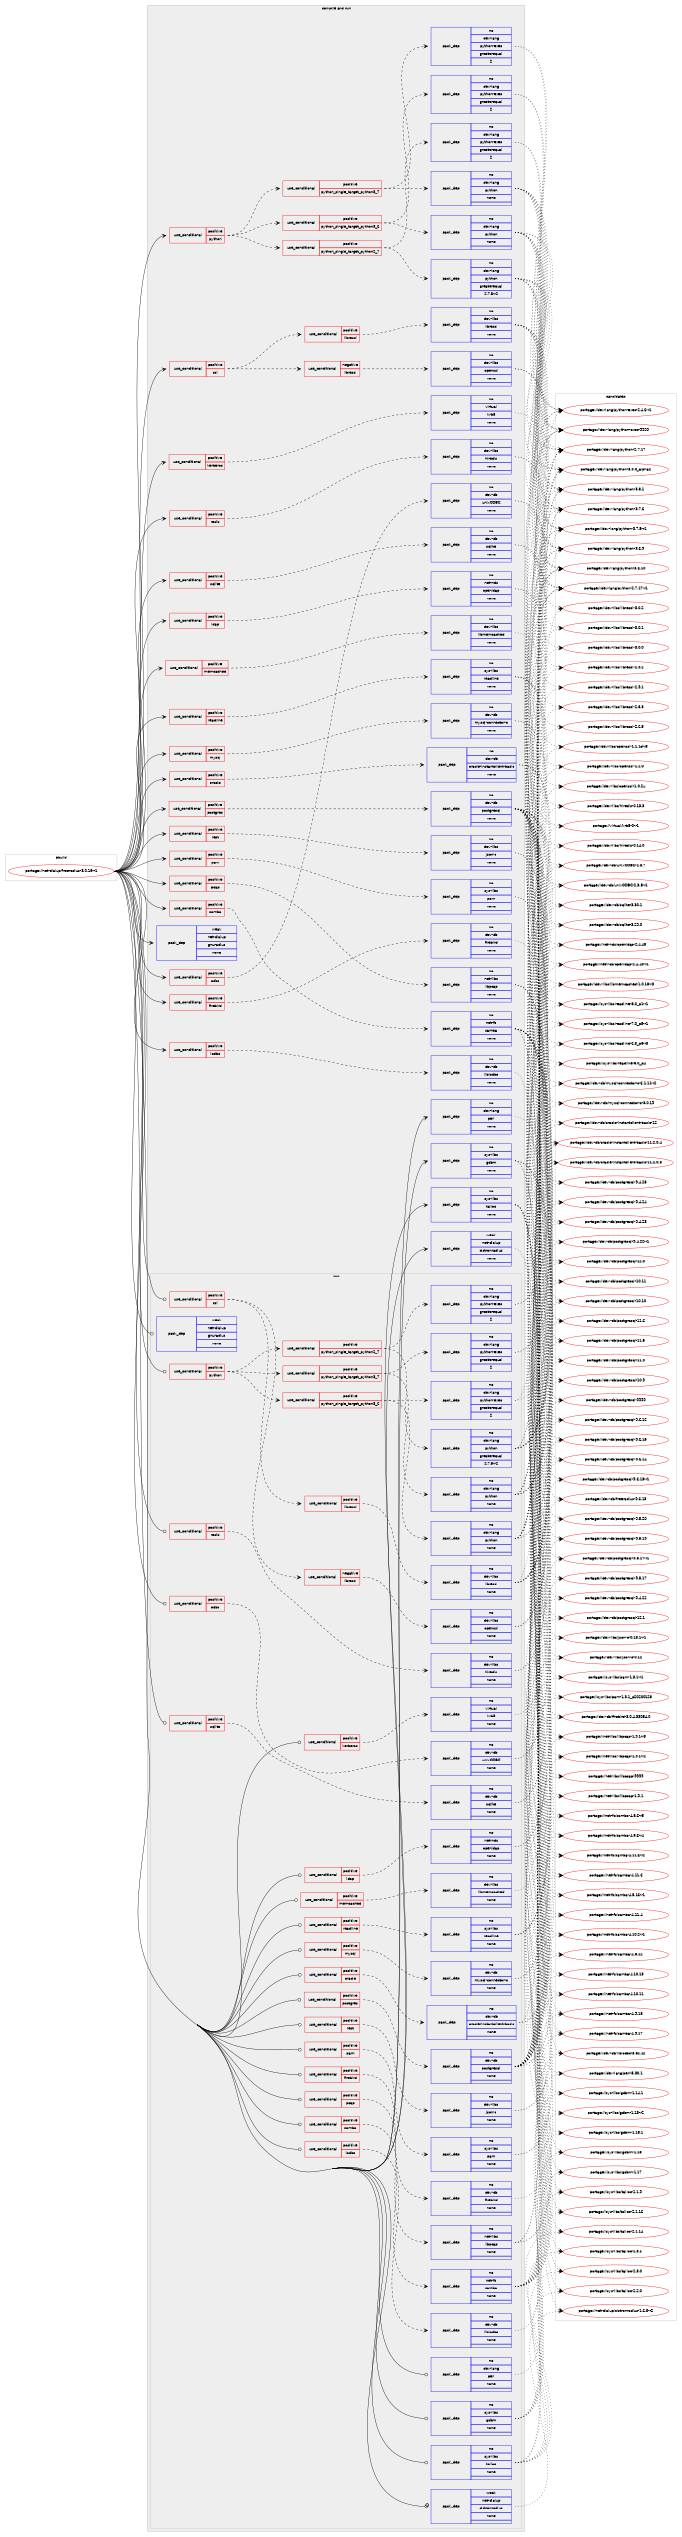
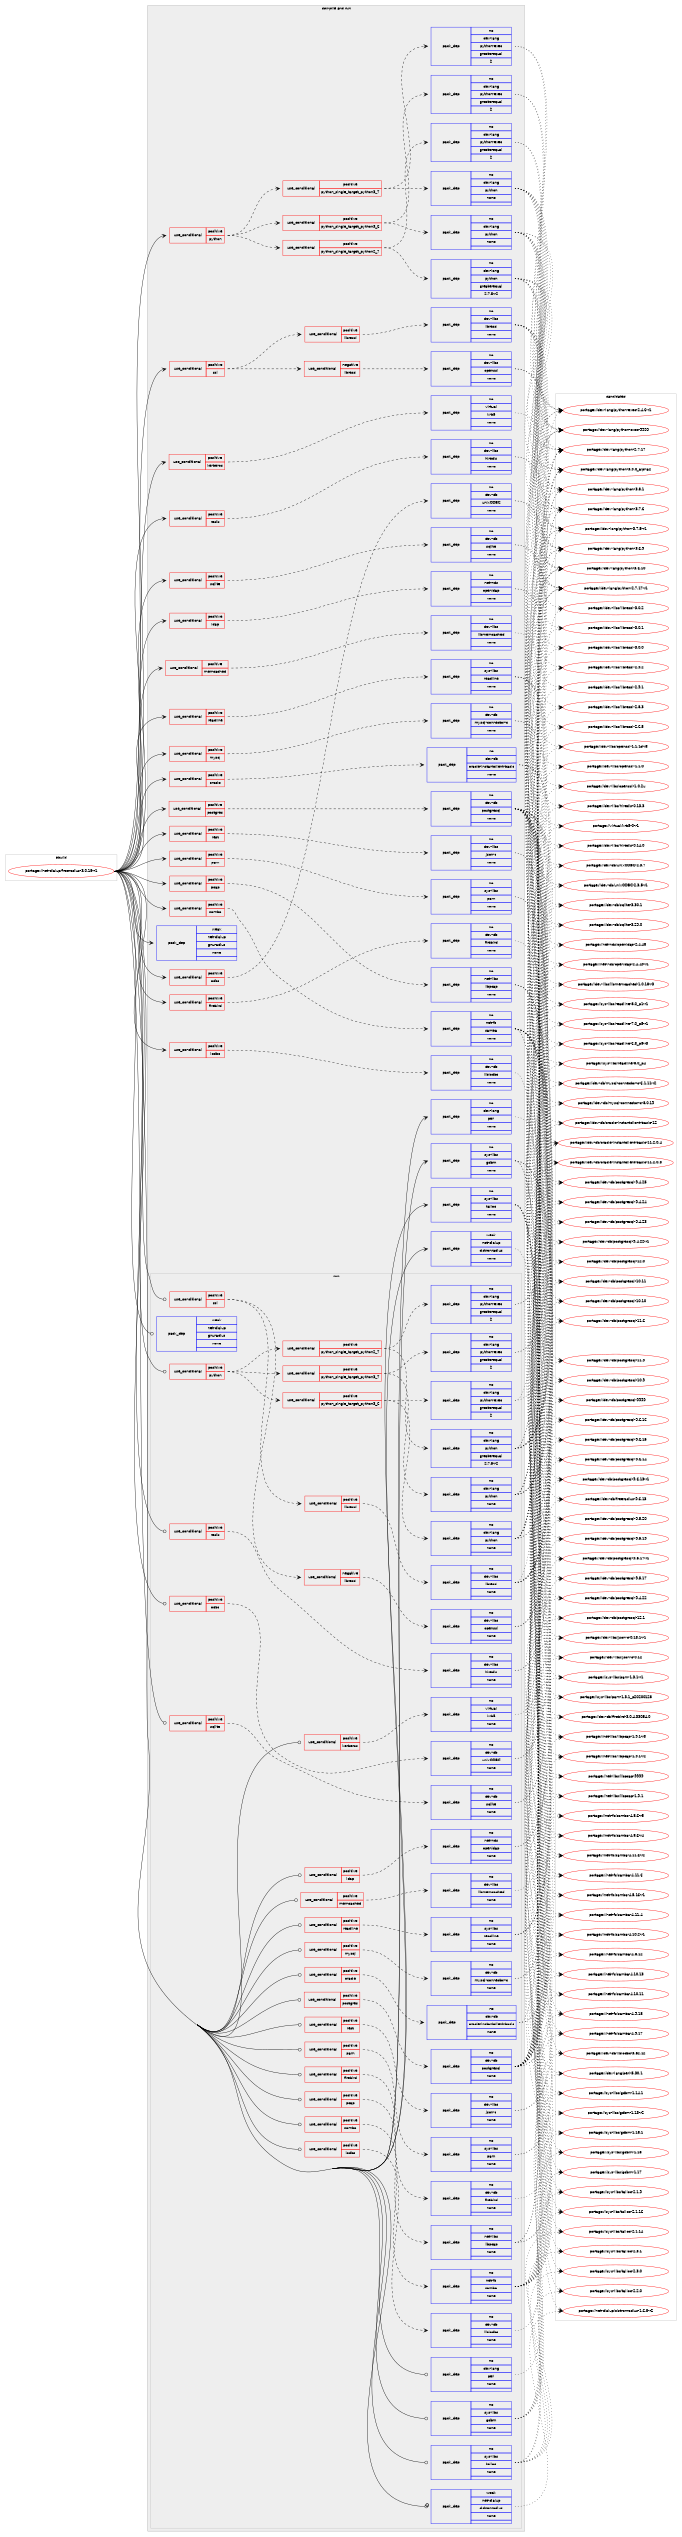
node "portage://dev-db/postgresql-11.5": removed
